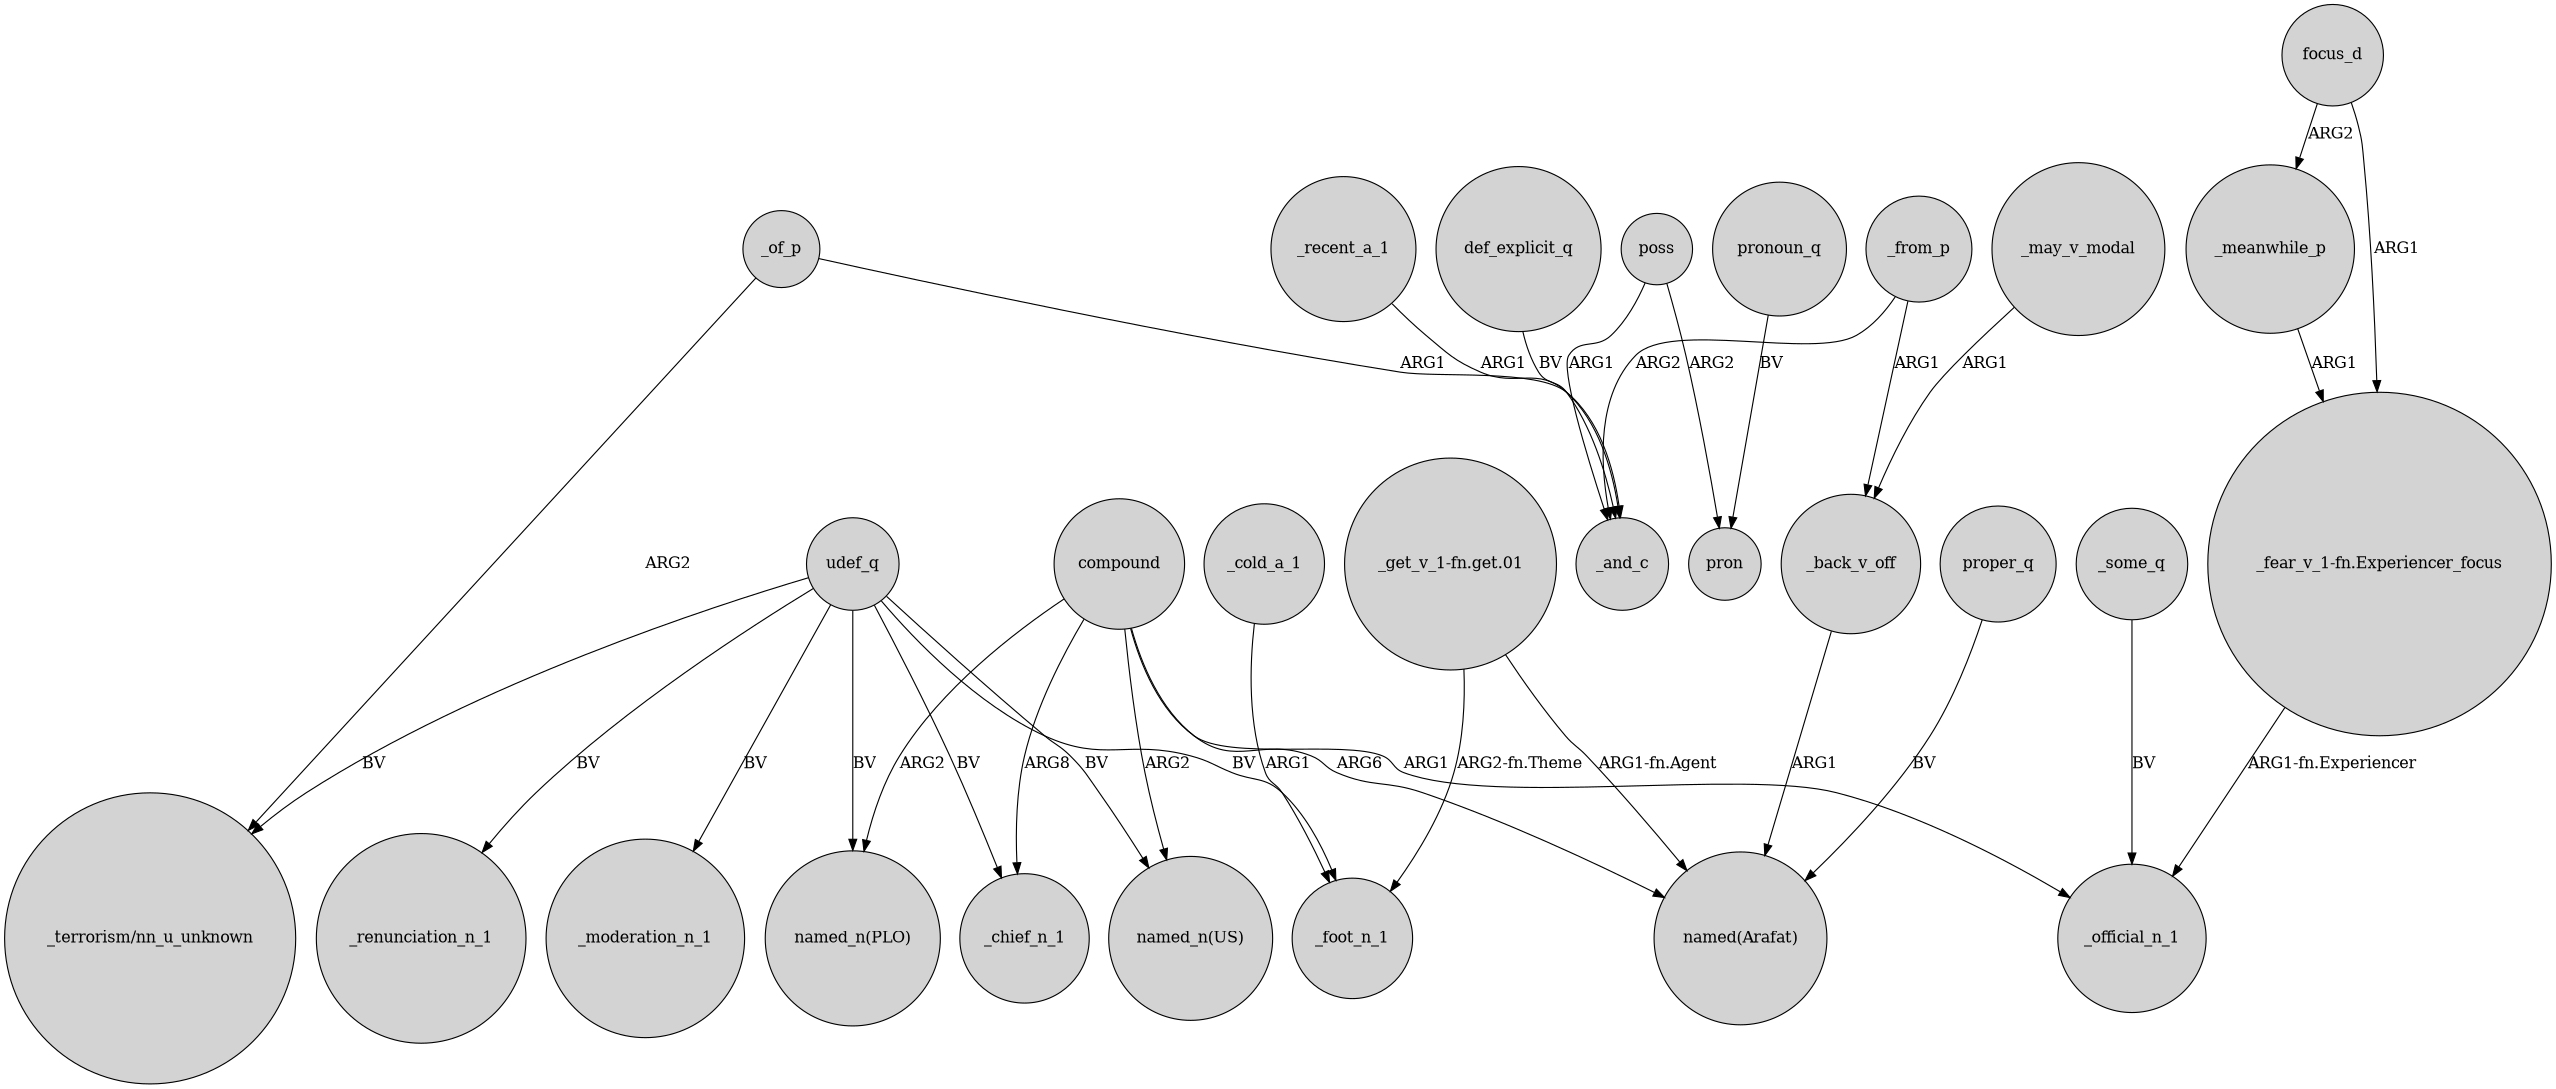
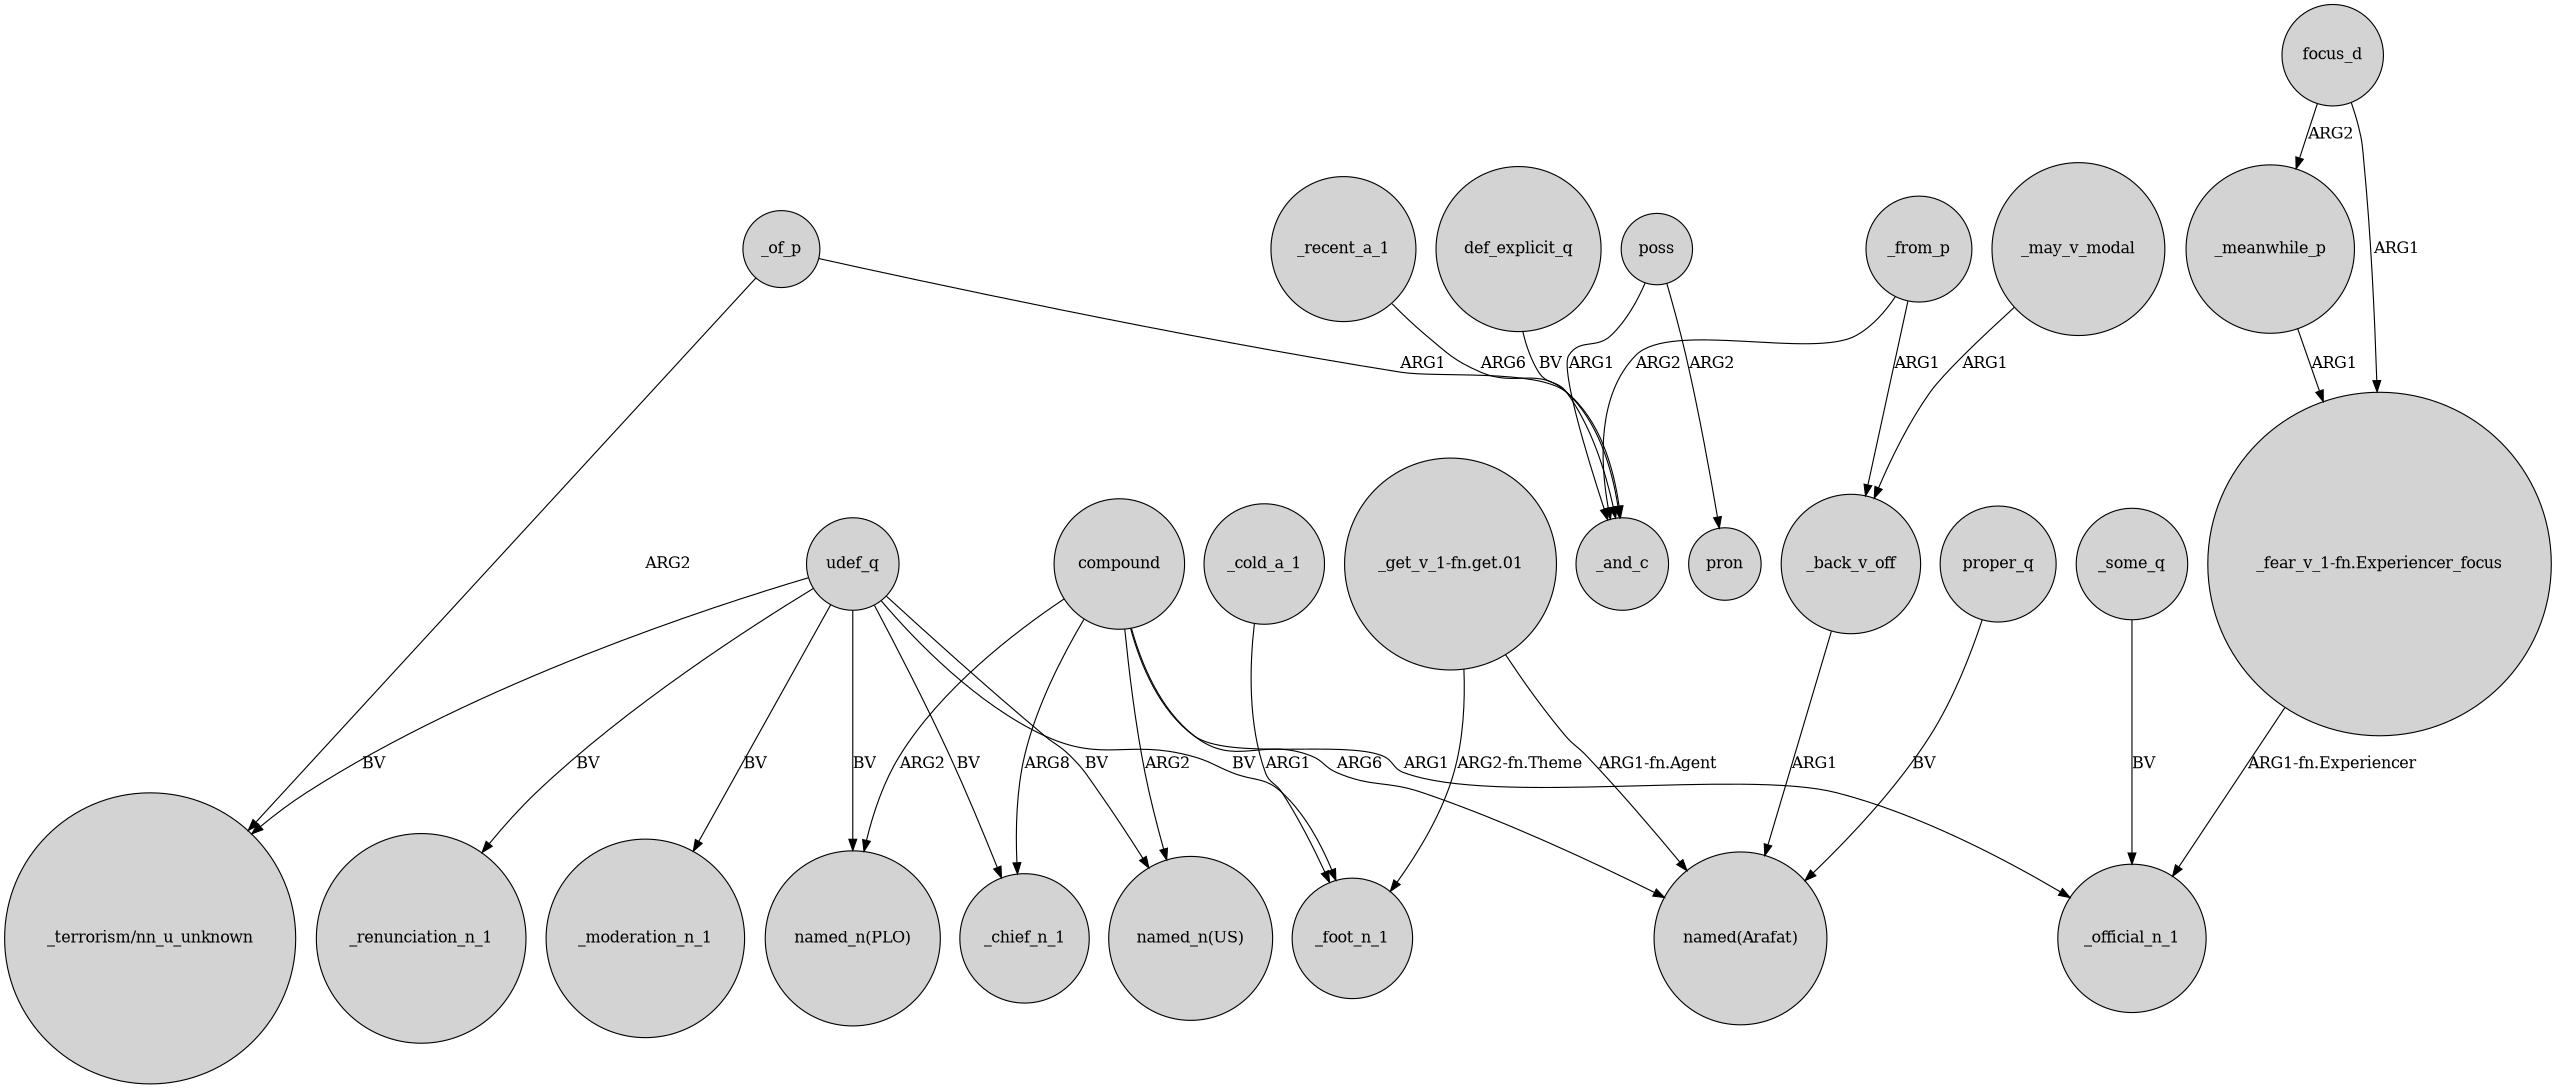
node "pronoun_q": removed
edge "_recent_a_1" -> "_and_c": label "ARG1" -> "ARG6"
